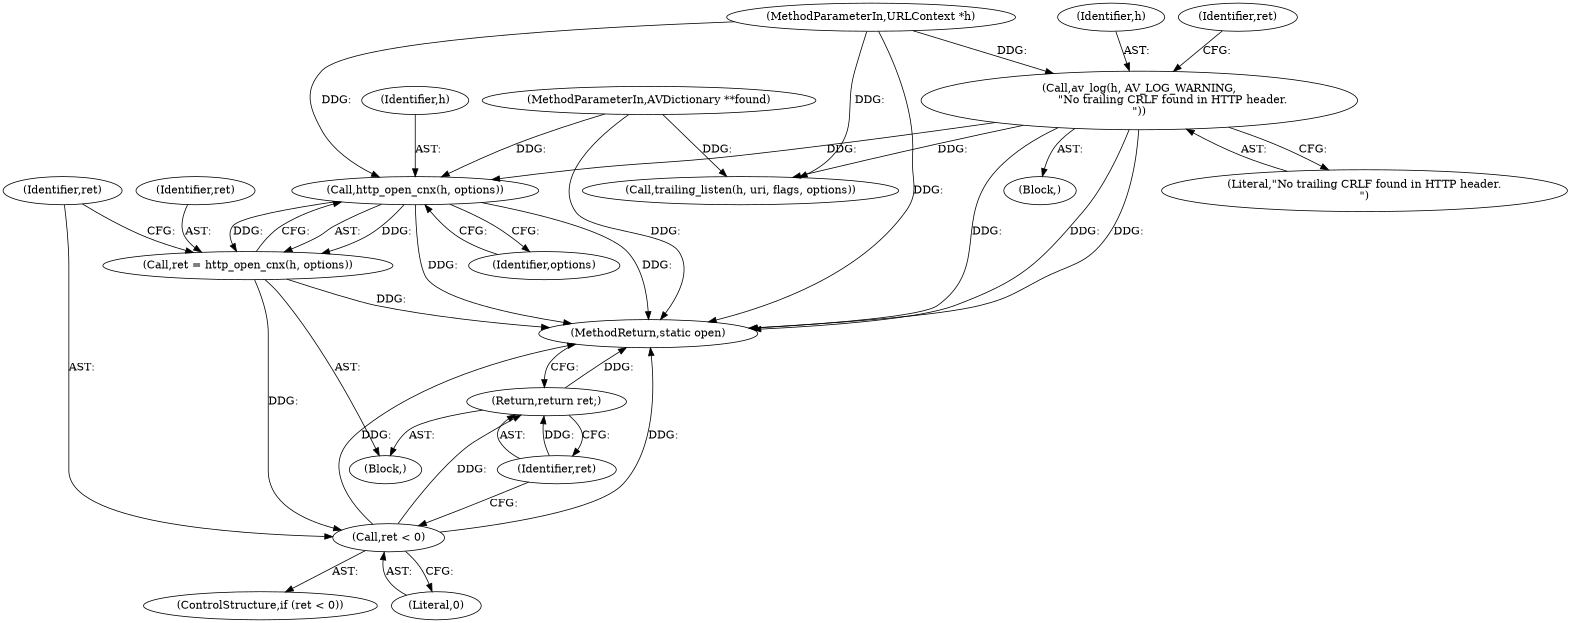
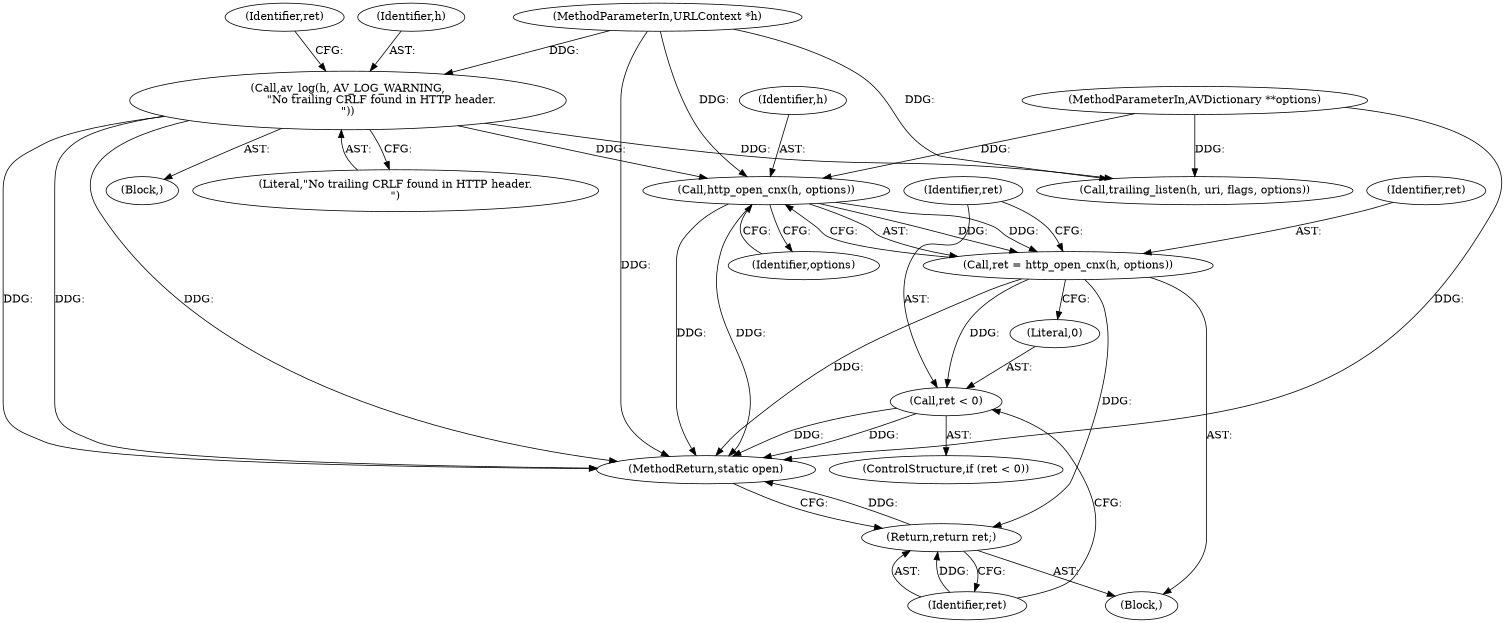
node "(MethodParameterIn,AVDictionary **found)": label "(MethodParameterIn,AVDictionary **found)" -> "(MethodParameterIn,AVDictionary **options)"
edge "(Call,ret < 0)" -> "(Return,return ret;)": now "(Call,ret = http_open_cnx(h, options))" -> "(Return,return ret;)"
edge "(Call,ret < 0)" -> "(Literal,0)": now "(Call,ret = http_open_cnx(h, options))" -> "(Literal,0)"
